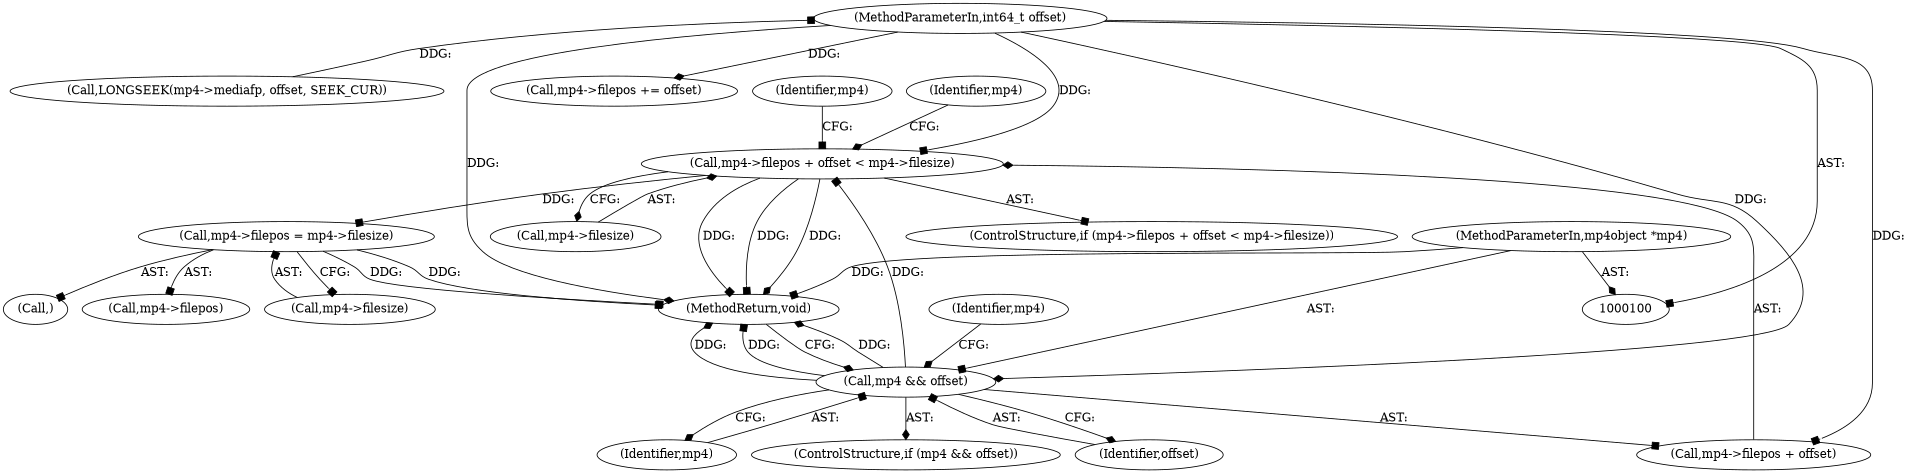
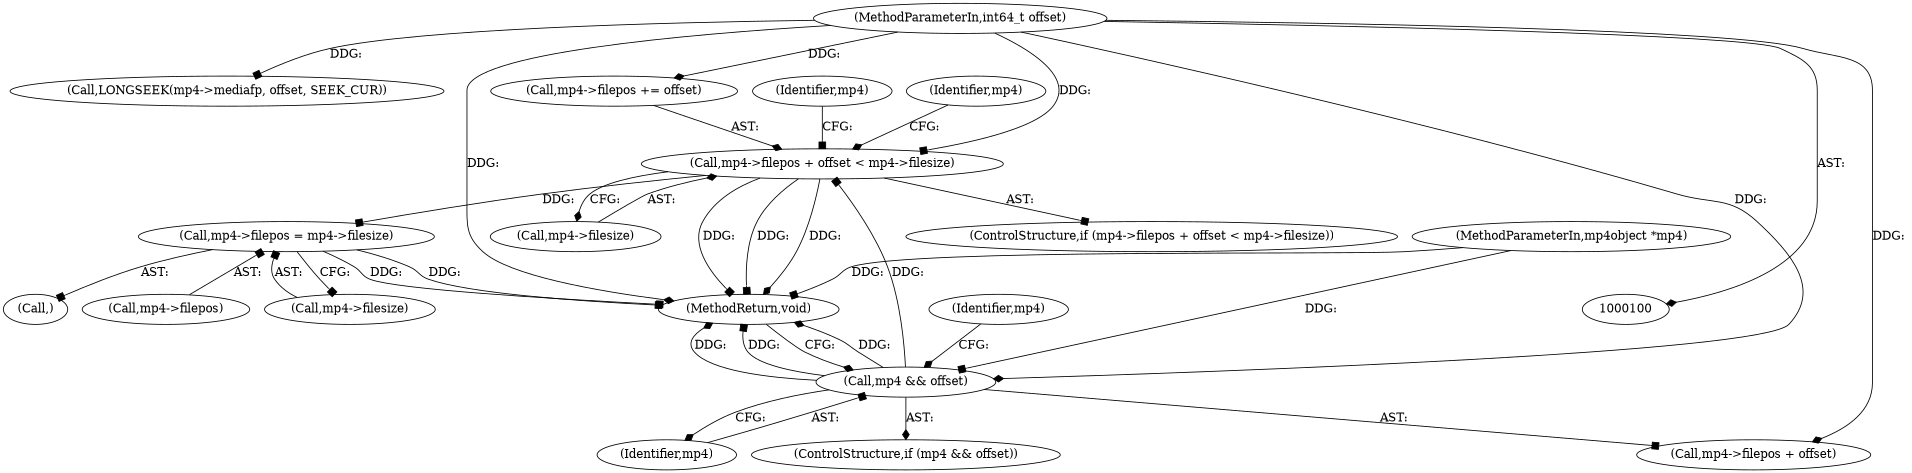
edge "(Call,LONGSEEK(mp4->mediafp, offset, SEEK_CUR))" -> "(MethodParameterIn,int64_t offset)": reversed
edge "(MethodParameterIn,int64_t offset)" -> "(Call,mp4->filepos + offset)": arrowhead box -> diamond
edge "(MethodParameterIn,int64_t offset)" -> "1000100": arrowhead box -> diamond
edge "(Call,mp4->filepos + offset)" -> "(Call,mp4->filepos + offset < mp4->filesize)": now "(Call,mp4->filepos += offset)" -> "(Call,mp4->filepos + offset < mp4->filesize)"
edge "(Call,mp4->filepos = mp4->filesize)" -> "(Call,mp4->filepos)": reversed
edge "(MethodParameterIn,mp4object *mp4)" -> "1000100": removed, label "AST:"
edge "(MethodParameterIn,mp4object *mp4)" -> "(Call,mp4 && offset)": label "AST: " -> "DDG: "
node "(Identifier,offset)": removed
